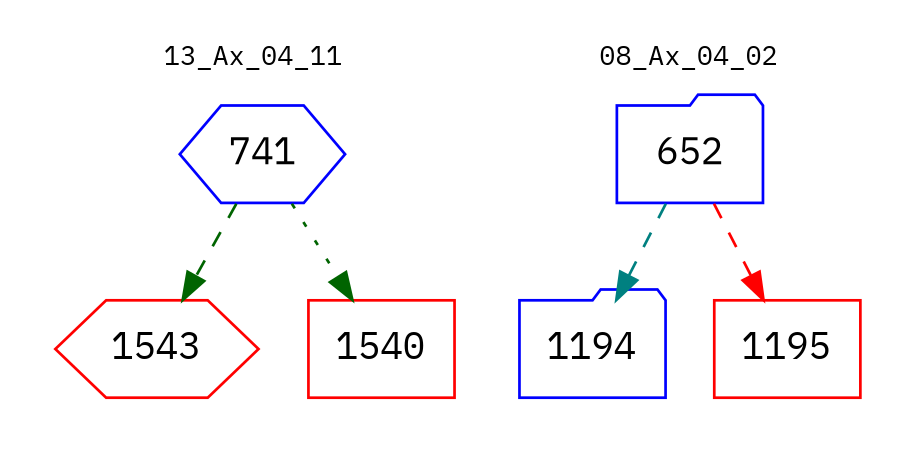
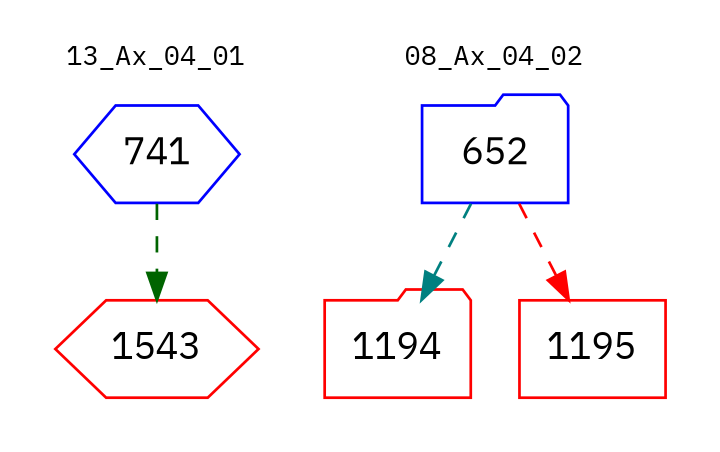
cluster "13_Ax_04_11": label "13_Ax_04_11" -> "13_Ax_04_01"
node "1540": removed
node "1194": color blue -> red
